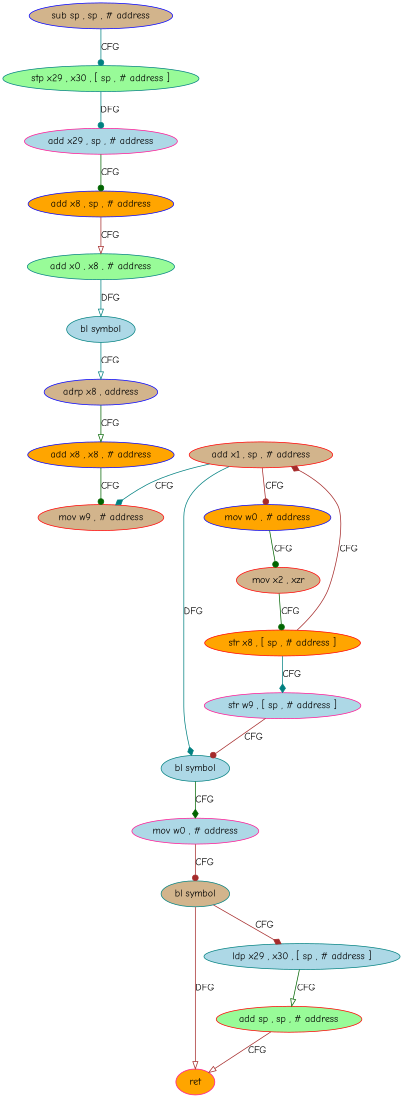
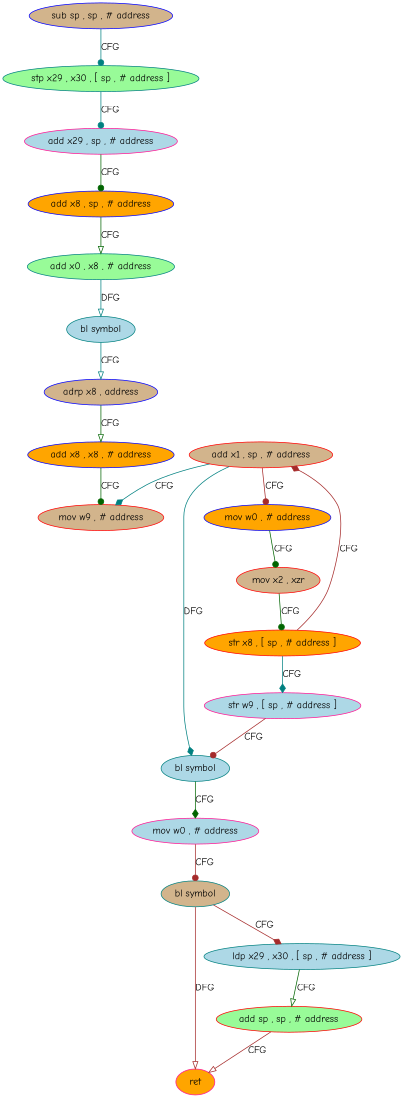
edge "stp x29 , x30 , [ sp , # address ]" -> "add x29 , sp , # address": label "DFG" -> "CFG"
edge "add x8 , sp , # address" -> "add x0 , x8 , # address": color brown -> darkgreen
